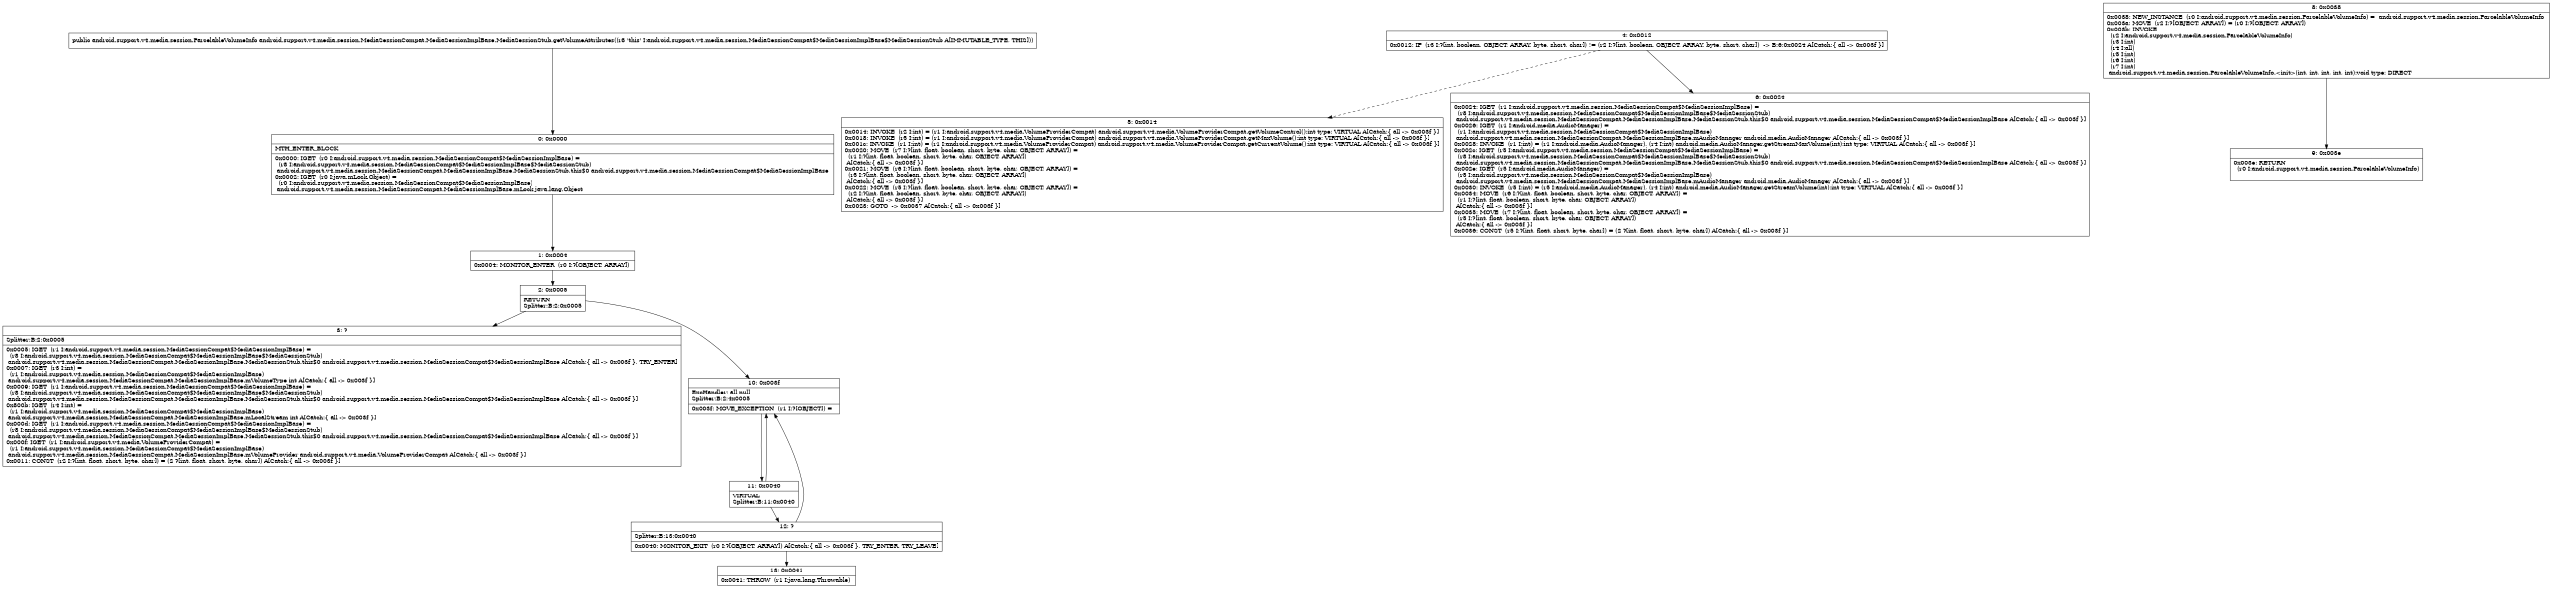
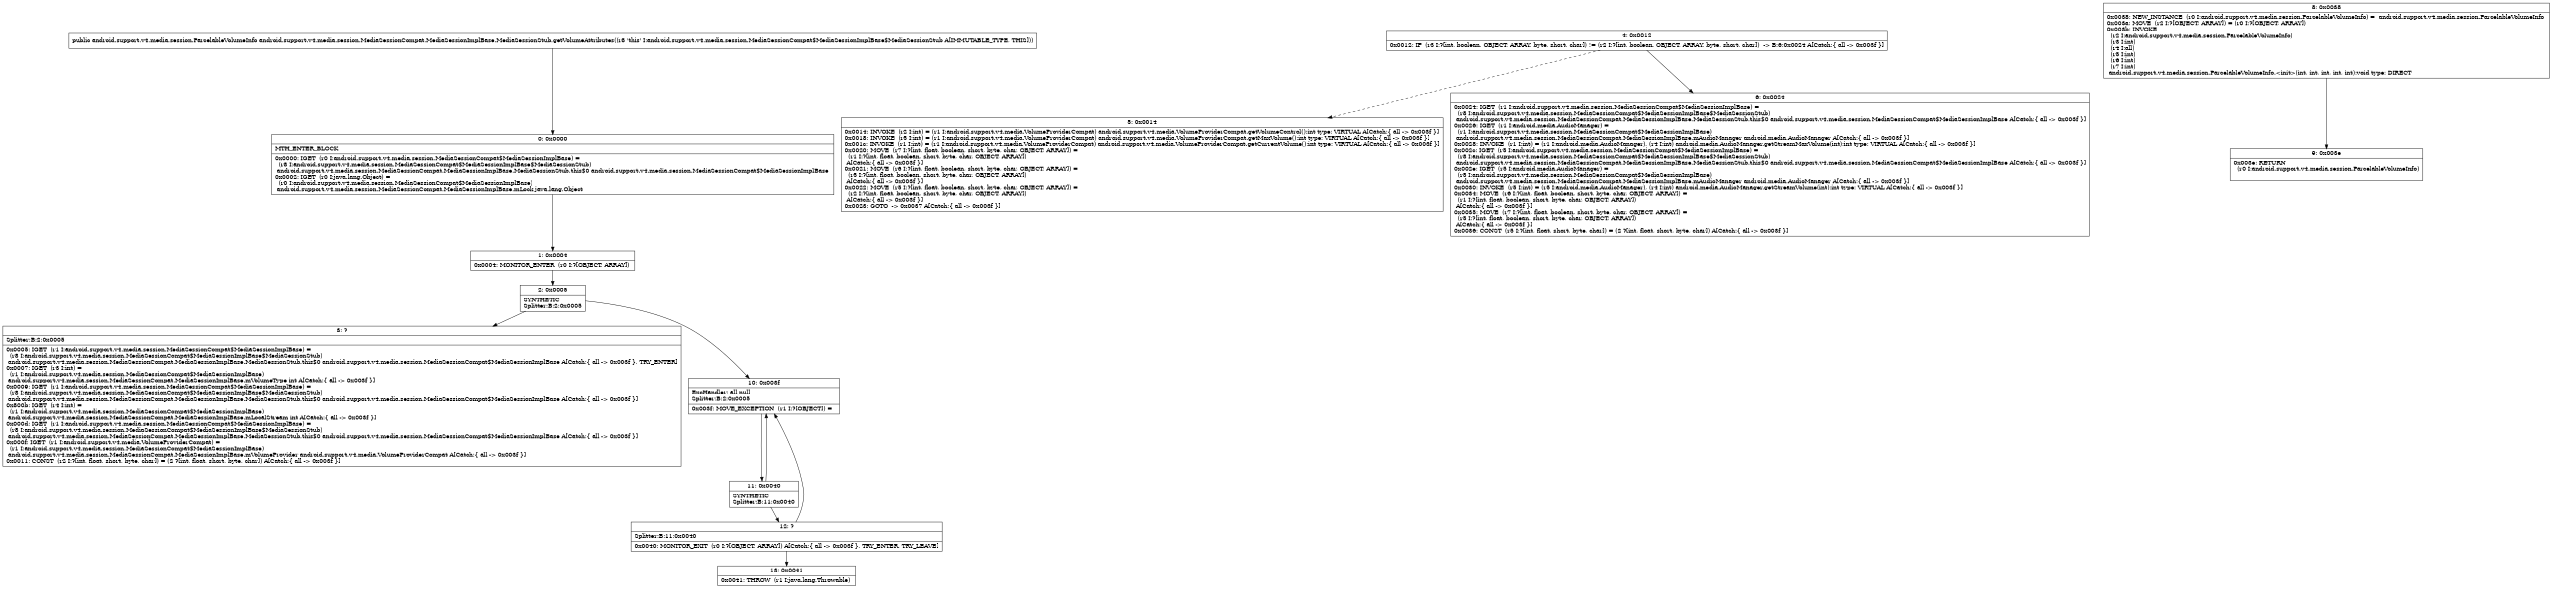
node "0: 0x0000": text "0x0002: IGET  (r0 I:java.mLock.Object) =" -> "0x0002: IGET  (r0 I:java.lang.Object) ="
node "2: 0x0005": text "RETURN" -> "SYNTHETIC"
node "10: 0x003f": text "Splitter:B:2:4x0005" -> "Splitter:B:2:0x0005"
node "11: 0x0040": text "VIRTUAL" -> "SYNTHETIC"
node "12: ?": text "Splitter:B:13:0x0040" -> "Splitter:B:11:0x0040"
